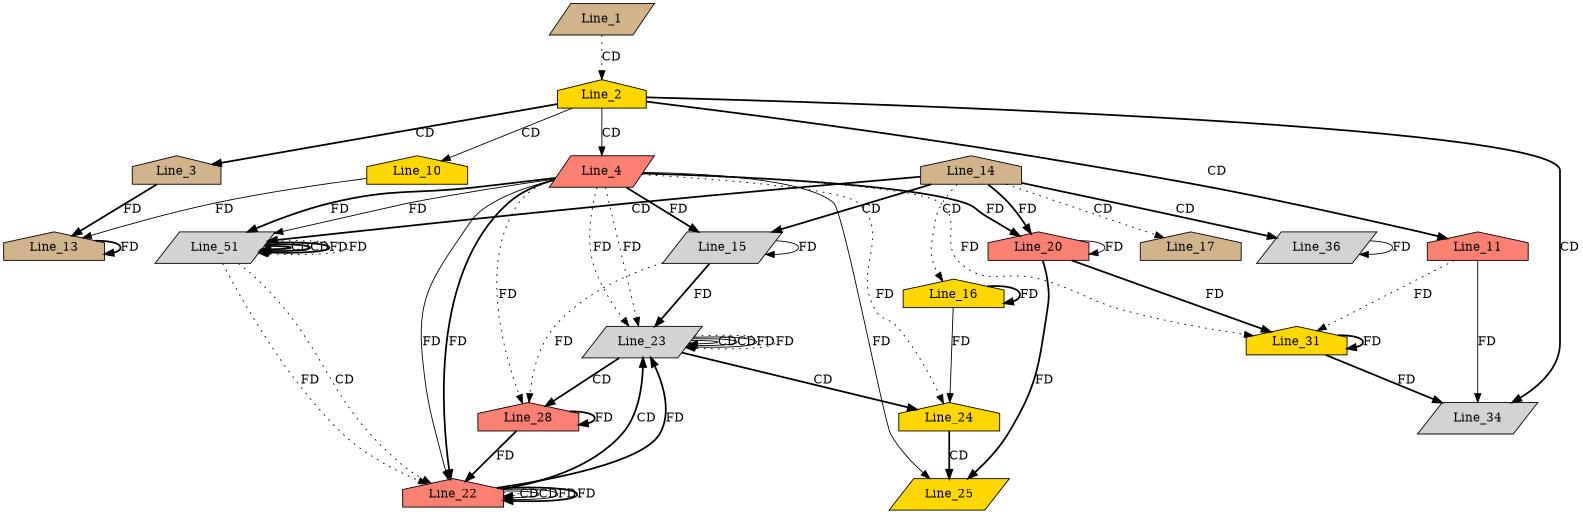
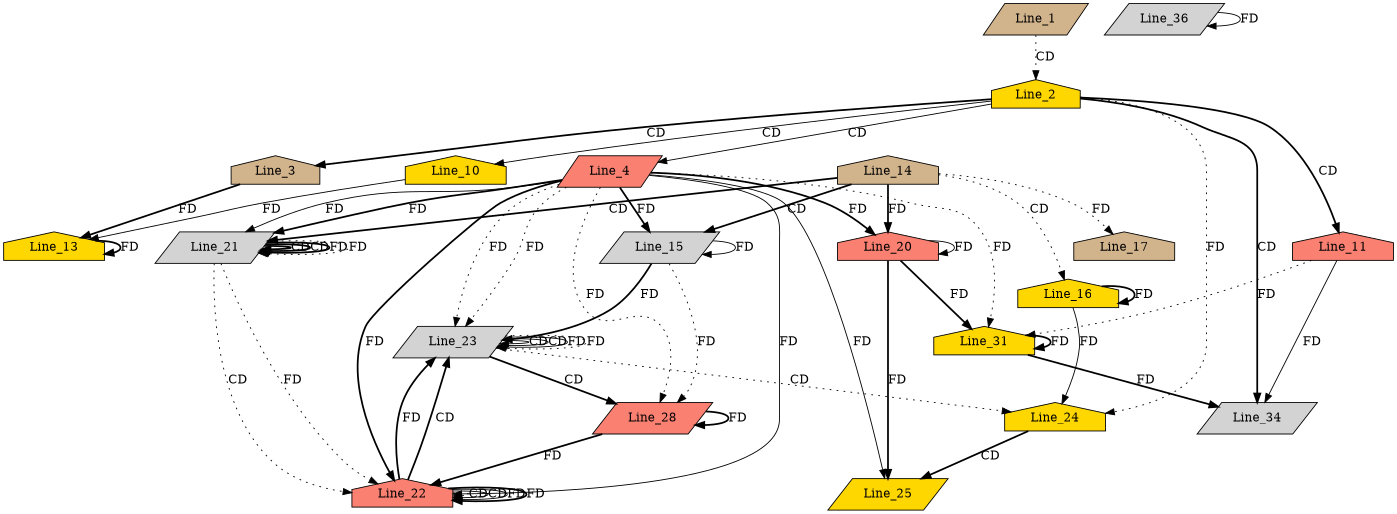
edge "Line_4" -> "Line_24": now "Line_2" -> "Line_24"
edge "Line_14" -> "Line_36": removed, label "CD"
edge "Line_14" -> "Line_17": label "CD" -> "FD"
node "Line_13": fillcolor tan -> gold
node "Line_51": label "Line_51" -> "Line_21"
edge "Line_23" -> "Line_24": style bold -> dotted
node "Line_28": shape house -> parallelogram
